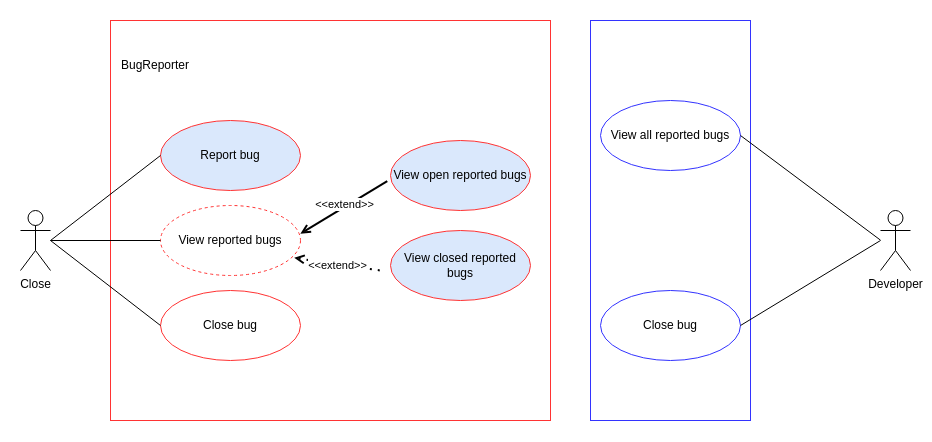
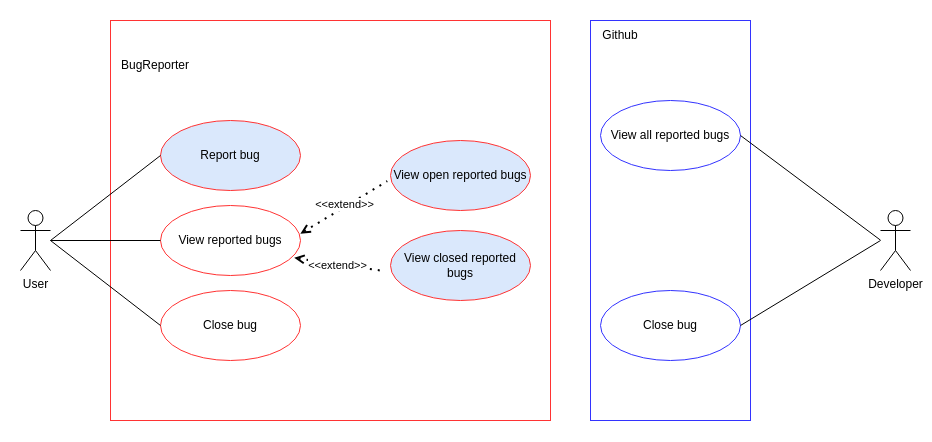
node "Github": added
edge "View open reported bugs" -> "View reported bugs": style solid -> dashed
node "View reported bugs": style dashed -> solid
node "Close": label "Close" -> "User"
